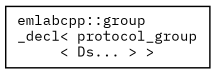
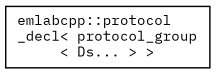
node "emlabcpp::group _decl< protocol_group < Ds... > >": label "emlabcpp::group _decl< protocol_group < Ds... > >" -> "emlabcpp::protocol _decl< protocol_group < Ds... > >"
